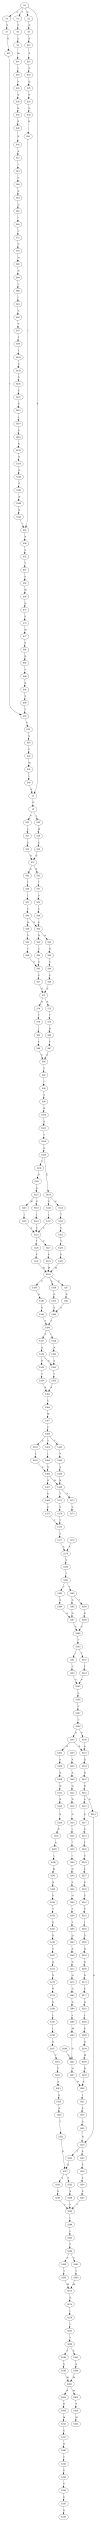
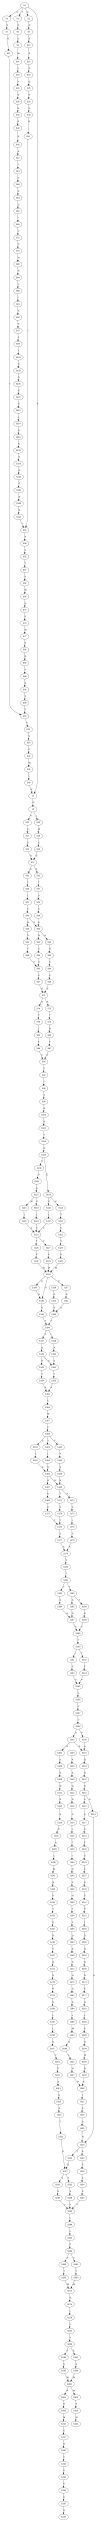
edge "S134" -> "S138": now "S134" -> "S140"
node "S176": added
edge "S293" -> "S302": now "S293" -> "S298"
